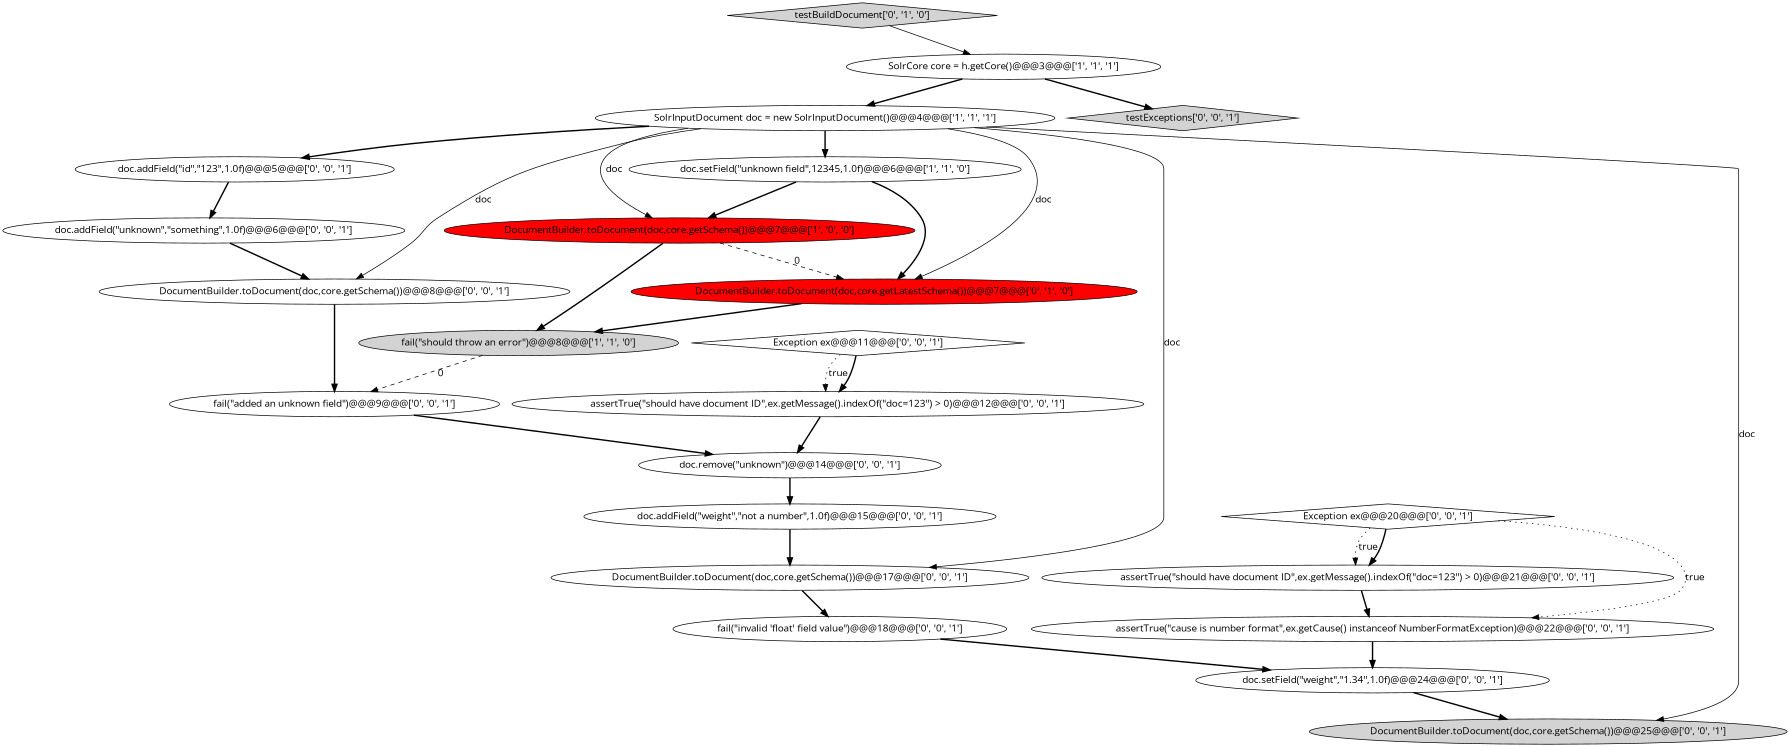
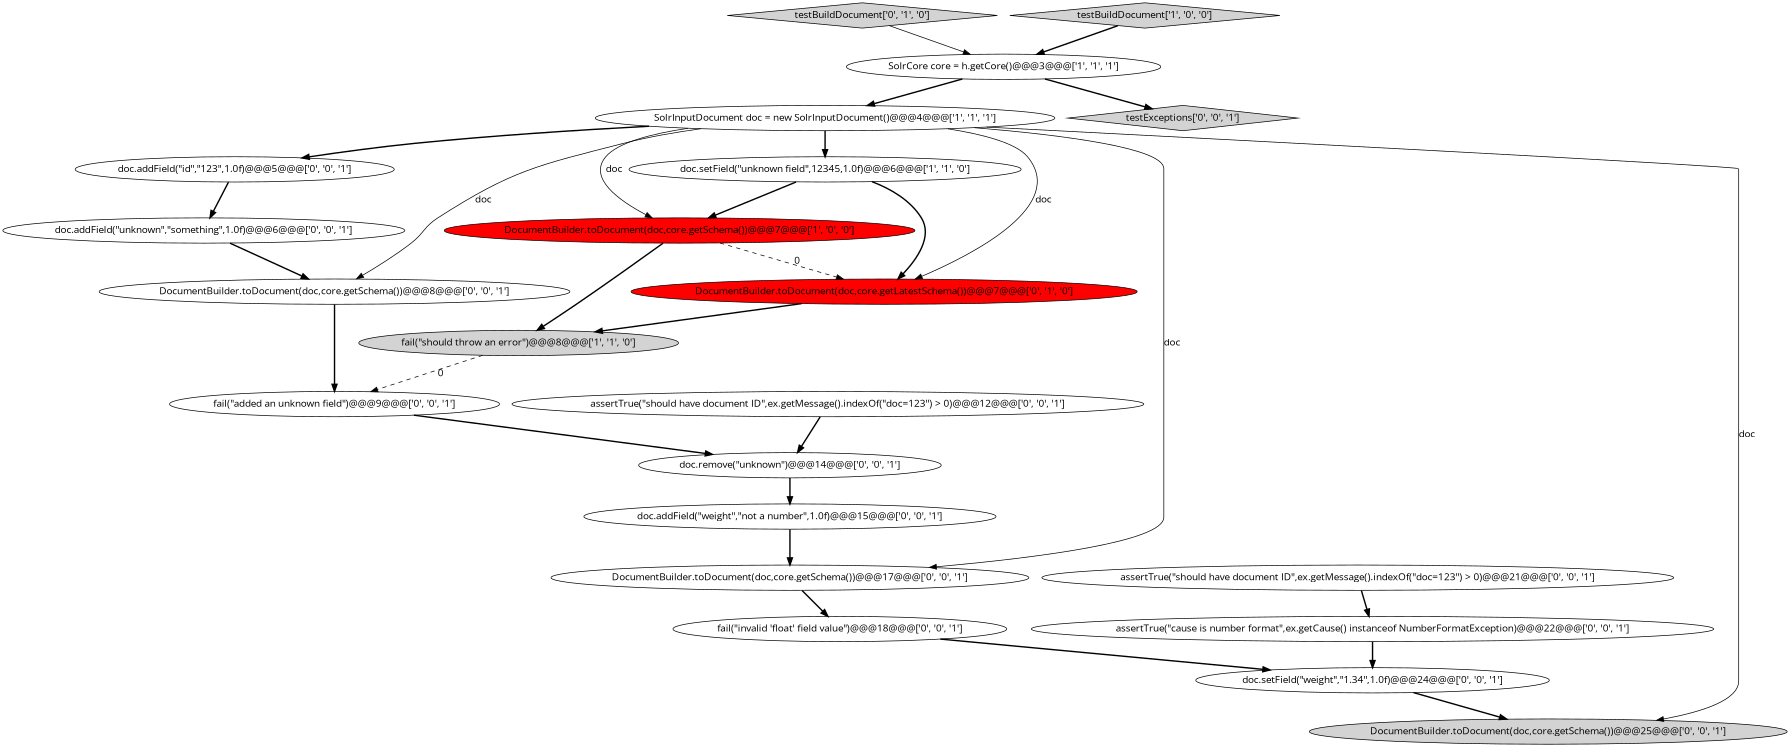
node "testBuildDocument['1', '0', '0']": added
node "Exception ex@@@11@@@['0', '0', '1']": removed
node "Exception ex@@@20@@@['0', '0', '1']": removed
